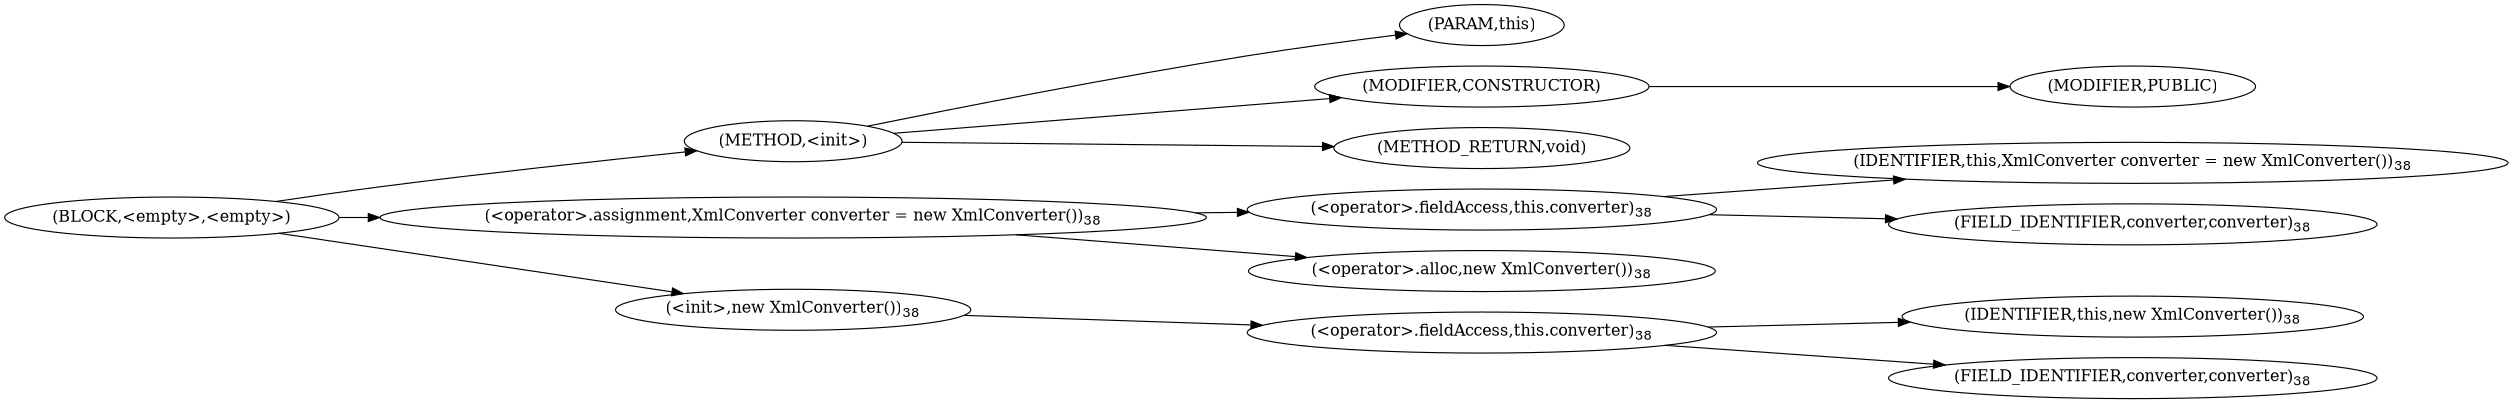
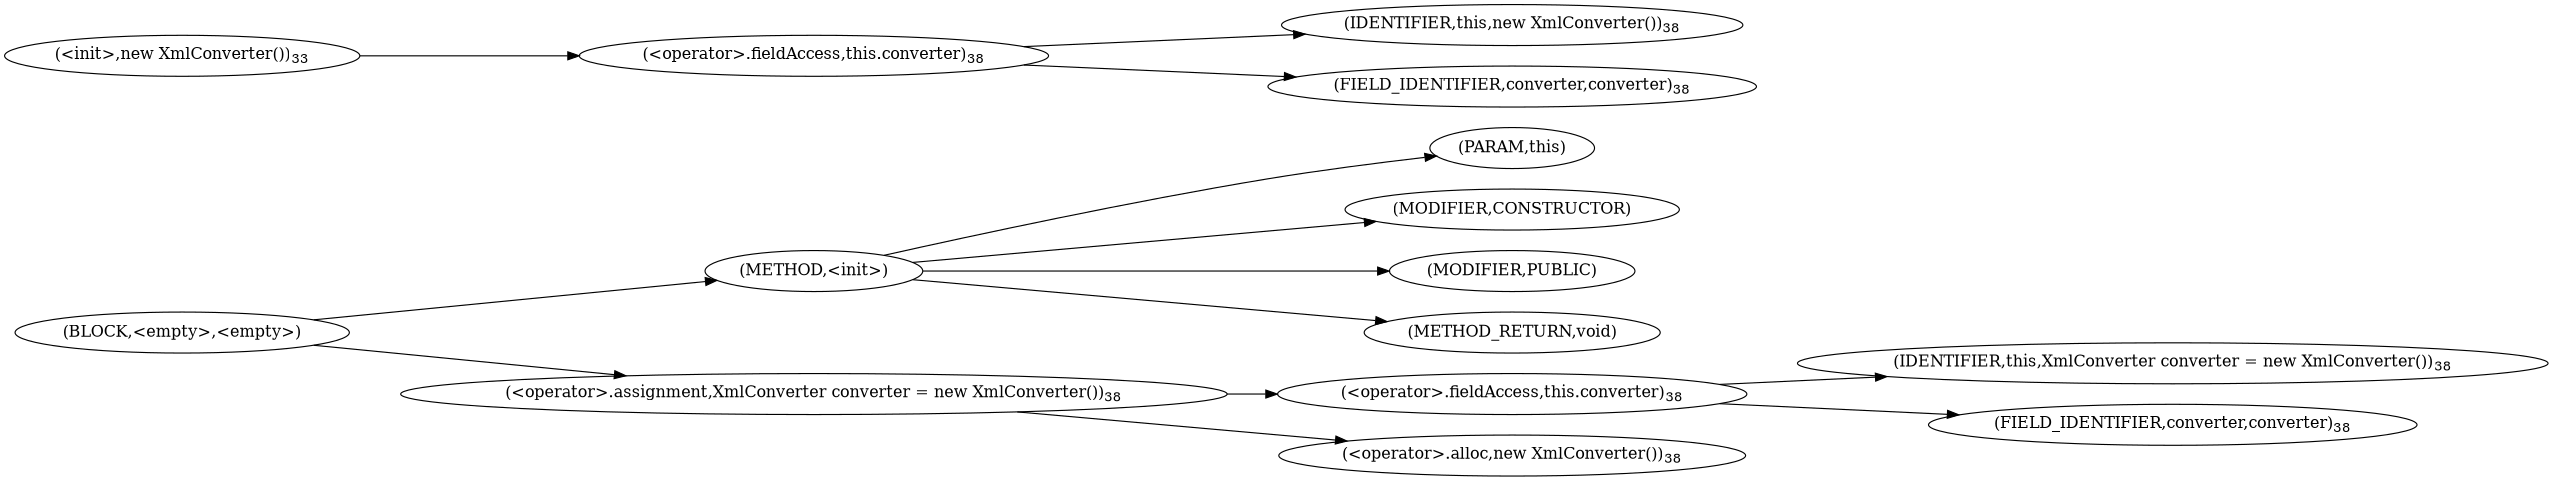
edge "(MODIFIER,CONSTRUCTOR)" -> "(MODIFIER,PUBLIC)": now "(METHOD,<init>)" -> "(MODIFIER,PUBLIC)"
edge "(BLOCK,<empty>,<empty>)" -> "(<init>,new XmlConverter())": removed
node "(<init>,new XmlConverter())": text "38" -> "33"
